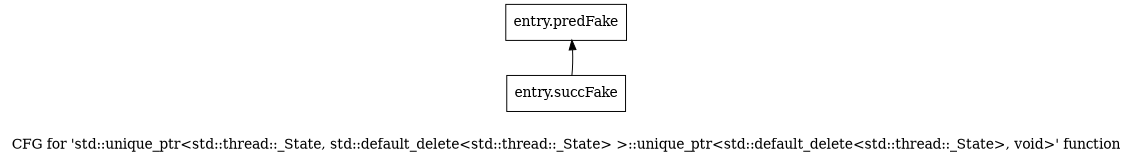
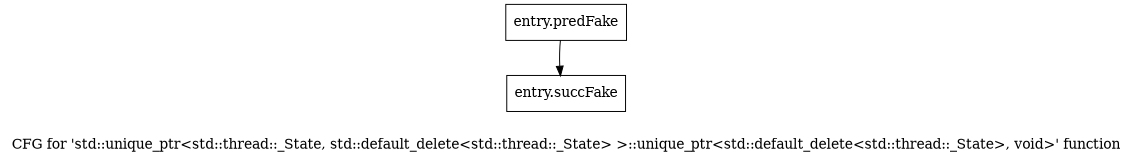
edge "entry.succFake" -> "entry.predFake": reversed
